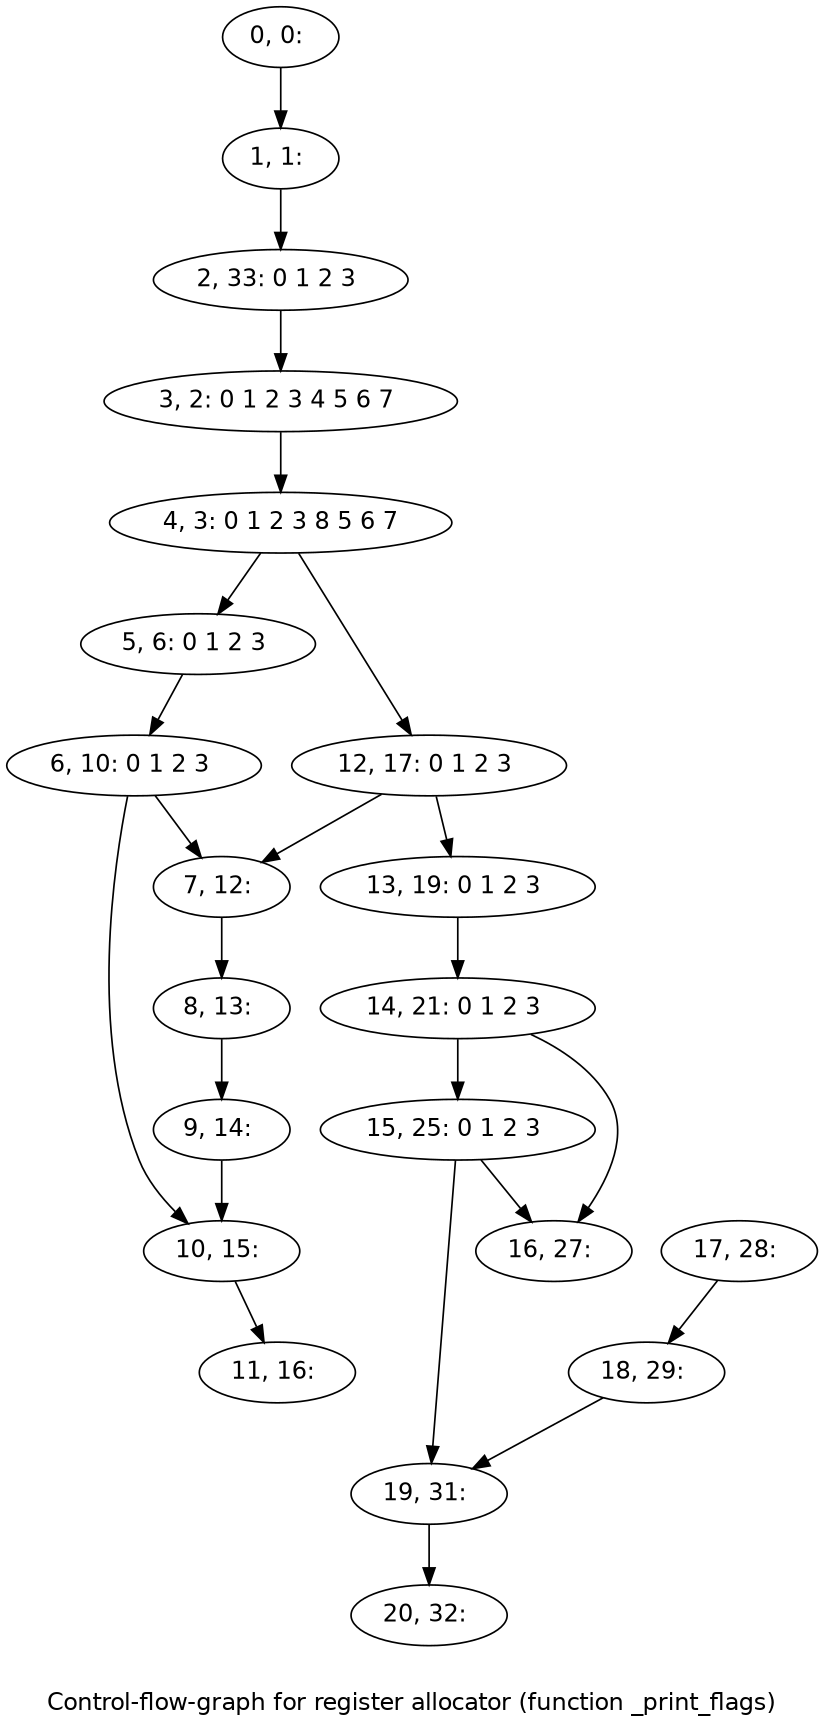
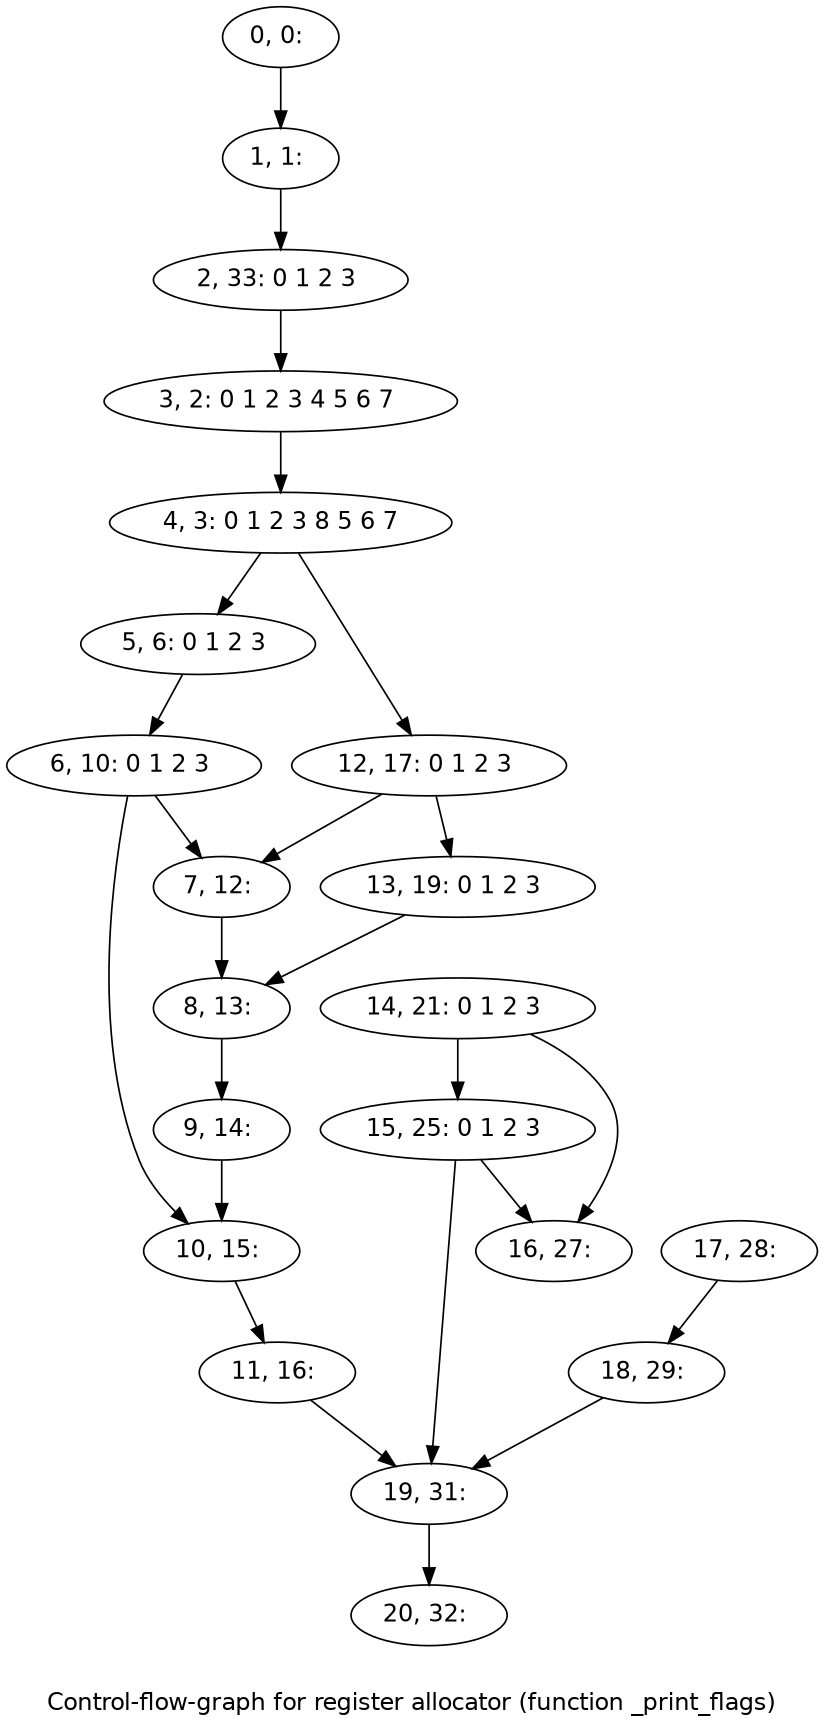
edge "13, 19: 0 1 2 3" -> "14, 21: 0 1 2 3": now "13, 19: 0 1 2 3" -> "8, 13:"
edge "11, 16:" -> "19, 31:": added
